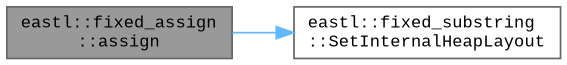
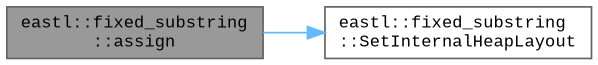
node "eastl::fixed_assign ::assign": label "eastl::fixed_assign ::assign" -> "eastl::fixed_substring ::assign"
